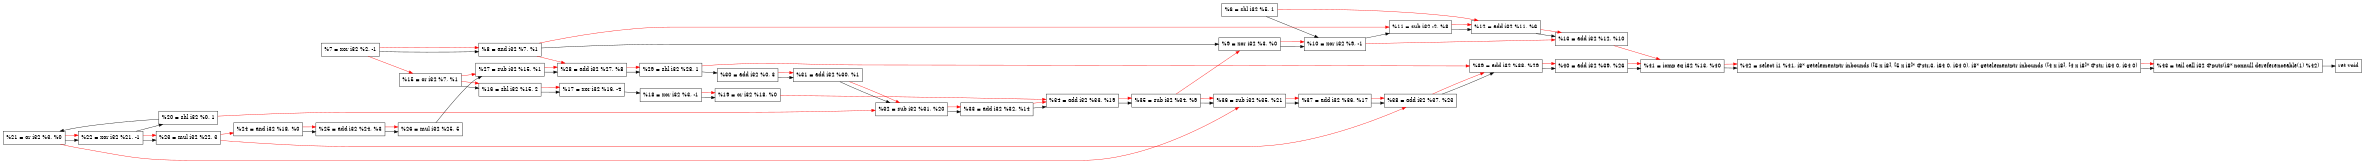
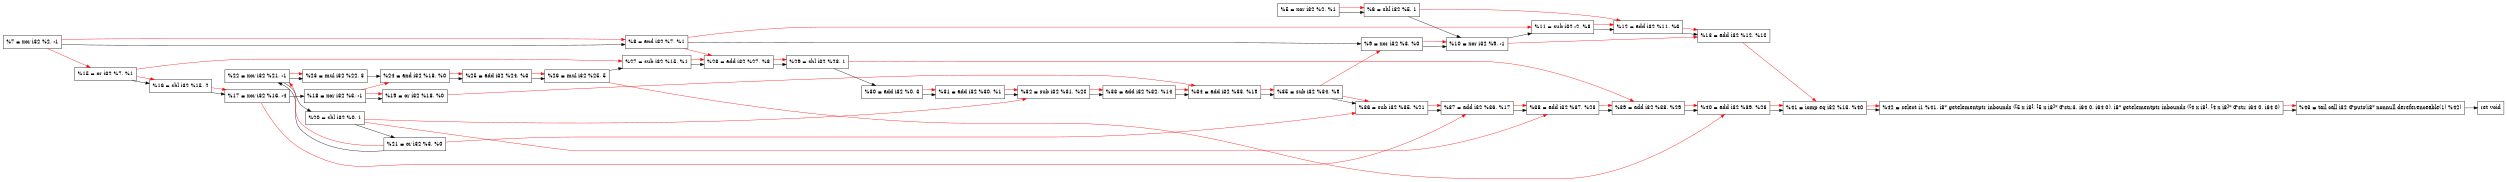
node "%5 = xor i32 %2, %1": added
edge "%18 = xor i32 %3, -1" -> "%24 = and i32 %18, %0": added
edge "%26 = mul i32 %25, 5" -> "%40 = add i32 %39, %26": added
edge "%23 = mul i32 %22, 3" -> "%24 = and i32 %18, %0": color red -> black
edge "%23 = mul i32 %22, 3" -> "%38 = add i32 %37, %23": now "%20 = shl i32 %0, 1" -> "%38 = add i32 %37, %23"
edge "%17 = xor i32 %16, -4" -> "%37 = add i32 %36, %17": added
